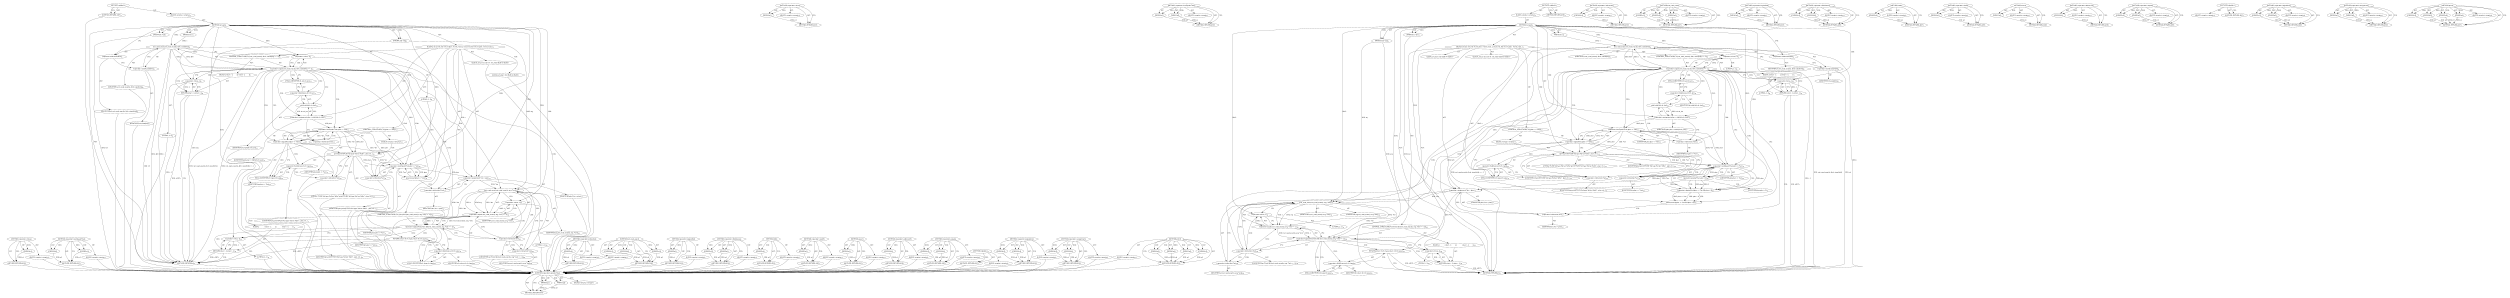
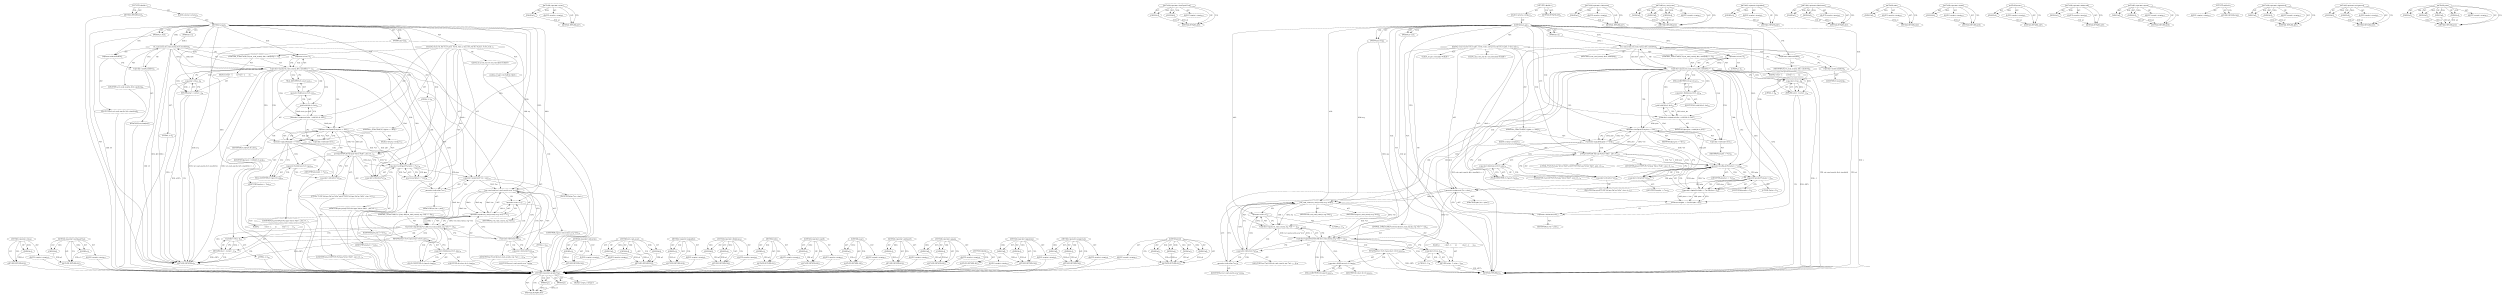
edge "(<operator>.logicalAnd,plen <= *len && plen > 0)" -> "(<operator>.greaterThan,plen > 0)": added, label "AST:"
node "(LITERAL,0,plen > 0)": added
